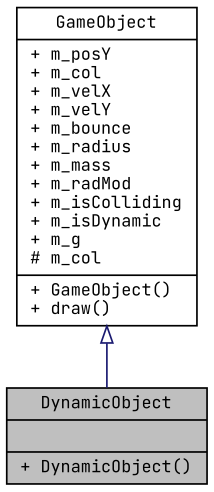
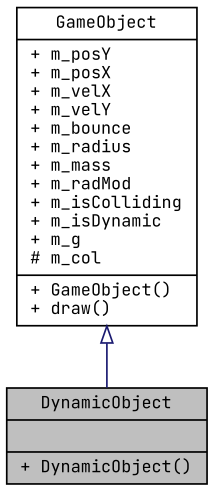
node "GameObject": text "+ m_col" -> "+ m_posX"
